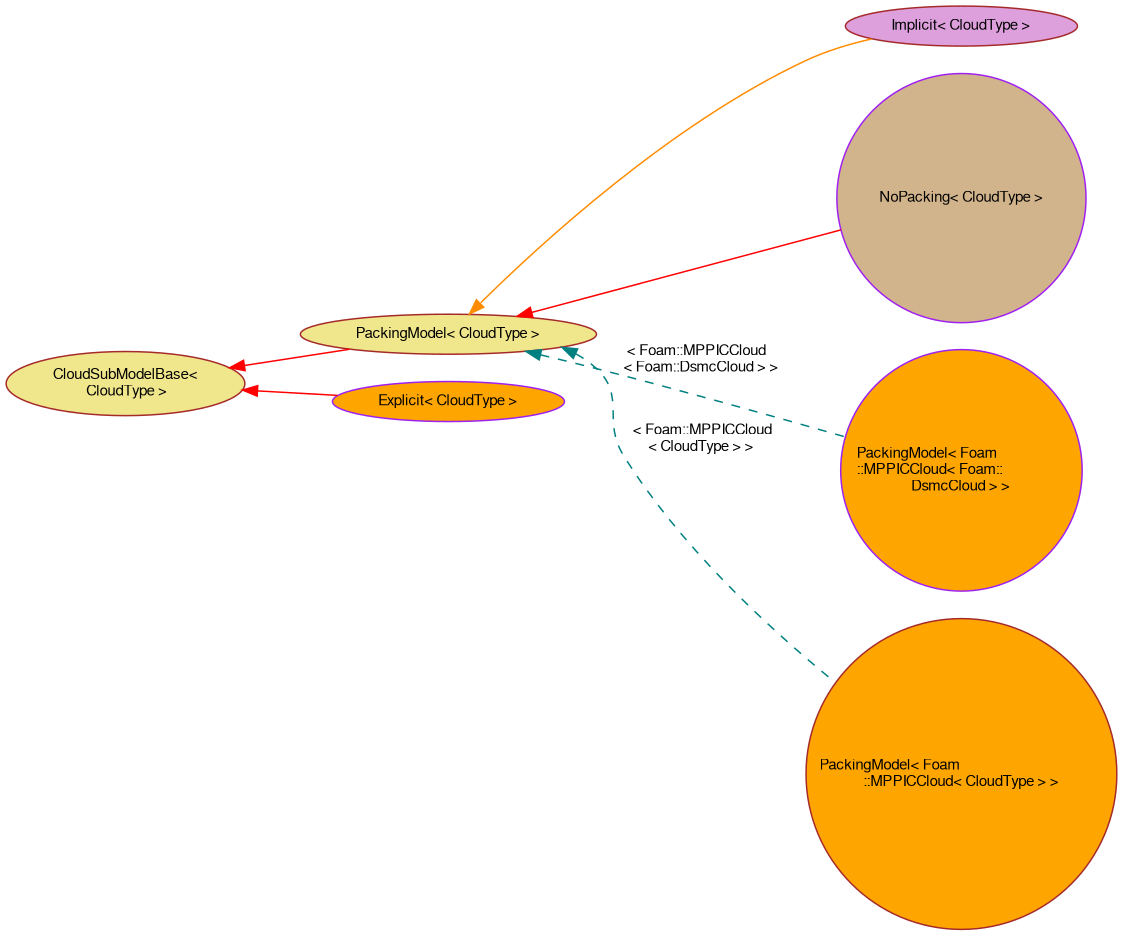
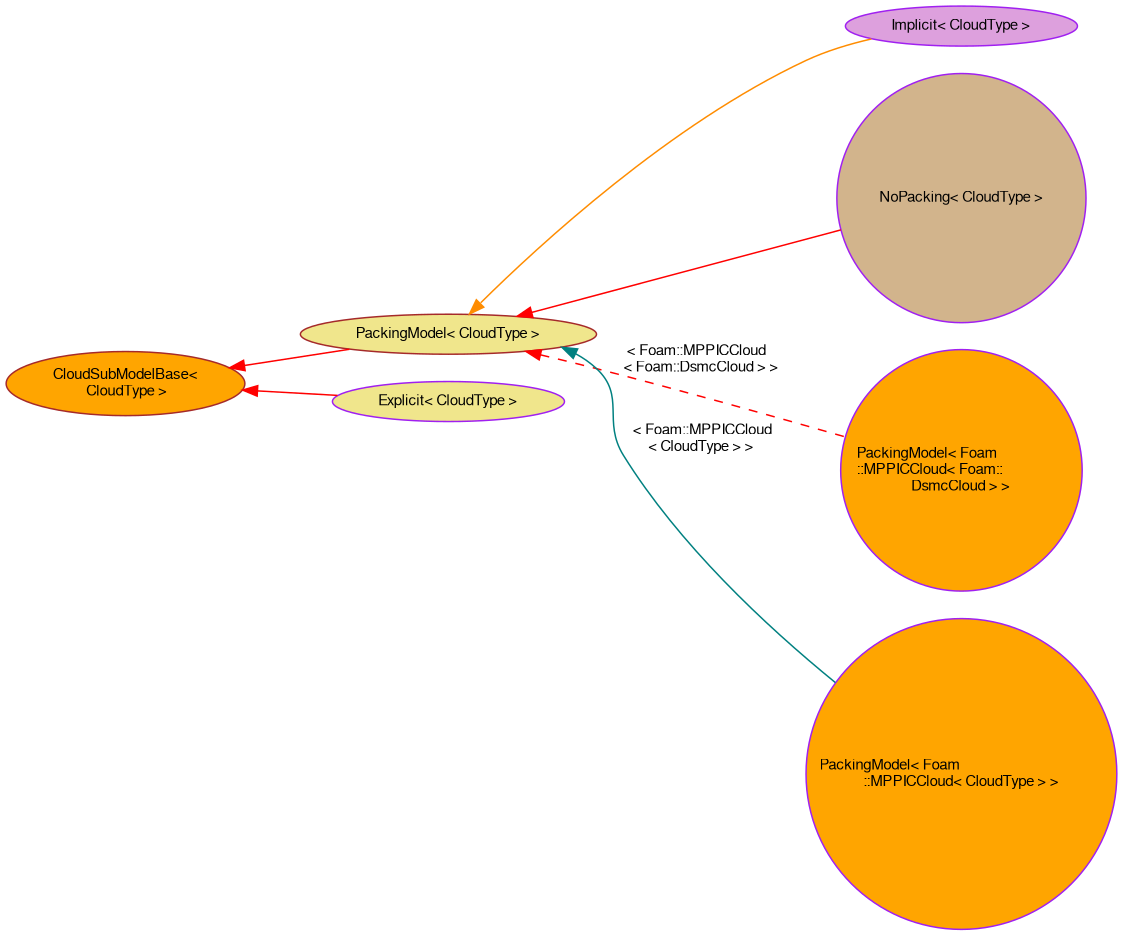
node "Implicit< CloudType >": color brown -> purple
node "CloudSubModelBase< CloudType >": fillcolor khaki -> orange
edge "PackingModel< Foam ::MPPICCloud< Foam:: DsmcCloud > >" -> "PackingModel< CloudType >": color teal -> red
node "Explicit< CloudType >": fillcolor orange -> khaki
edge "PackingModel< Foam ::MPPICCloud< CloudType > >" -> "PackingModel< CloudType >": style dashed -> solid
node "PackingModel< Foam ::MPPICCloud< CloudType > >": color brown -> purple
